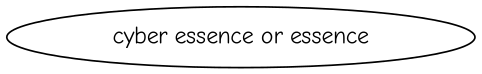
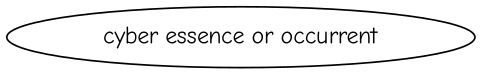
node "cyber essence or essence": label "cyber essence or essence" -> "cyber essence or occurrent"
